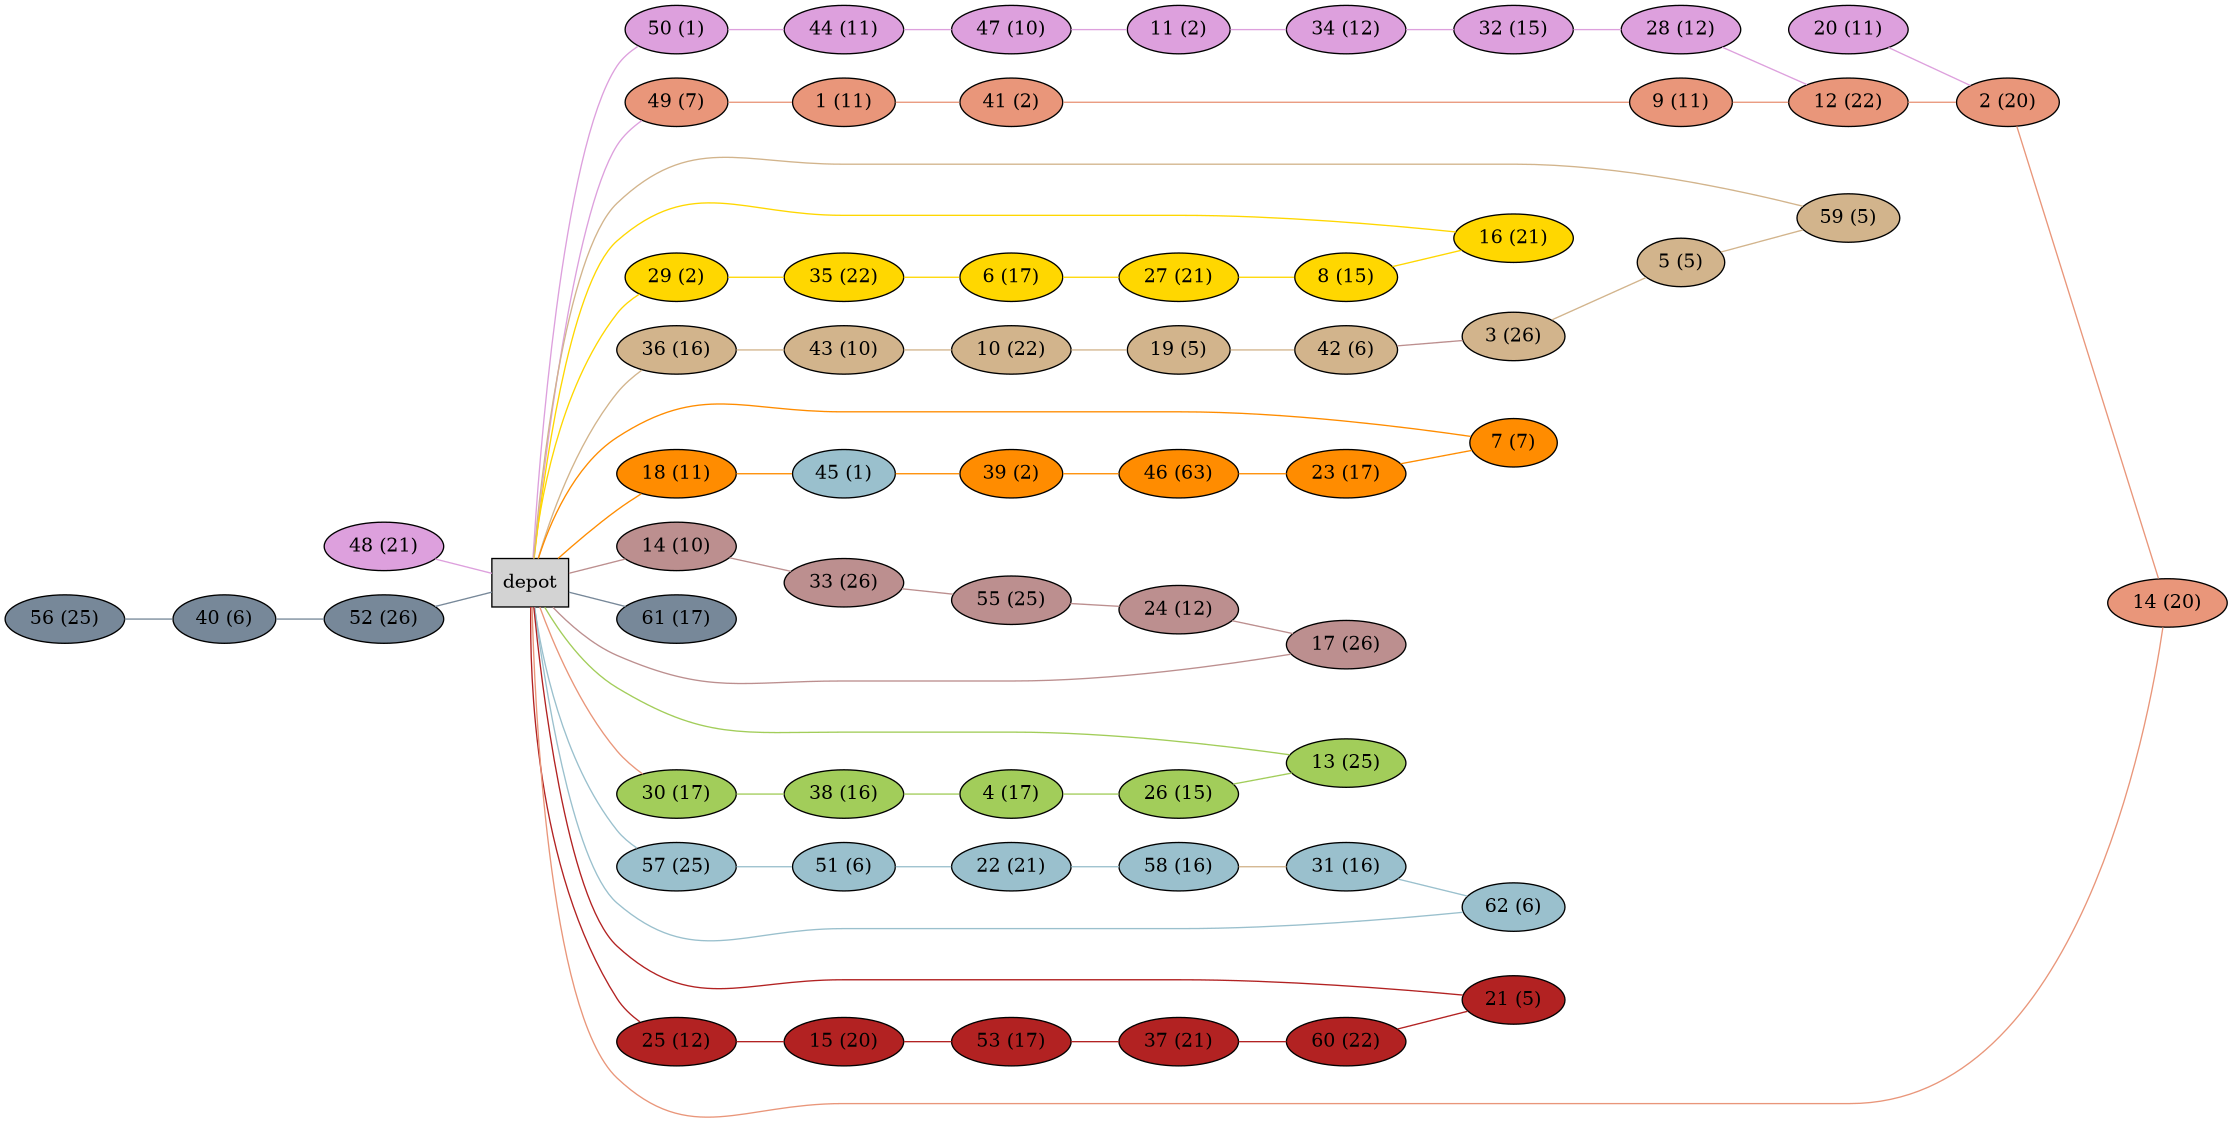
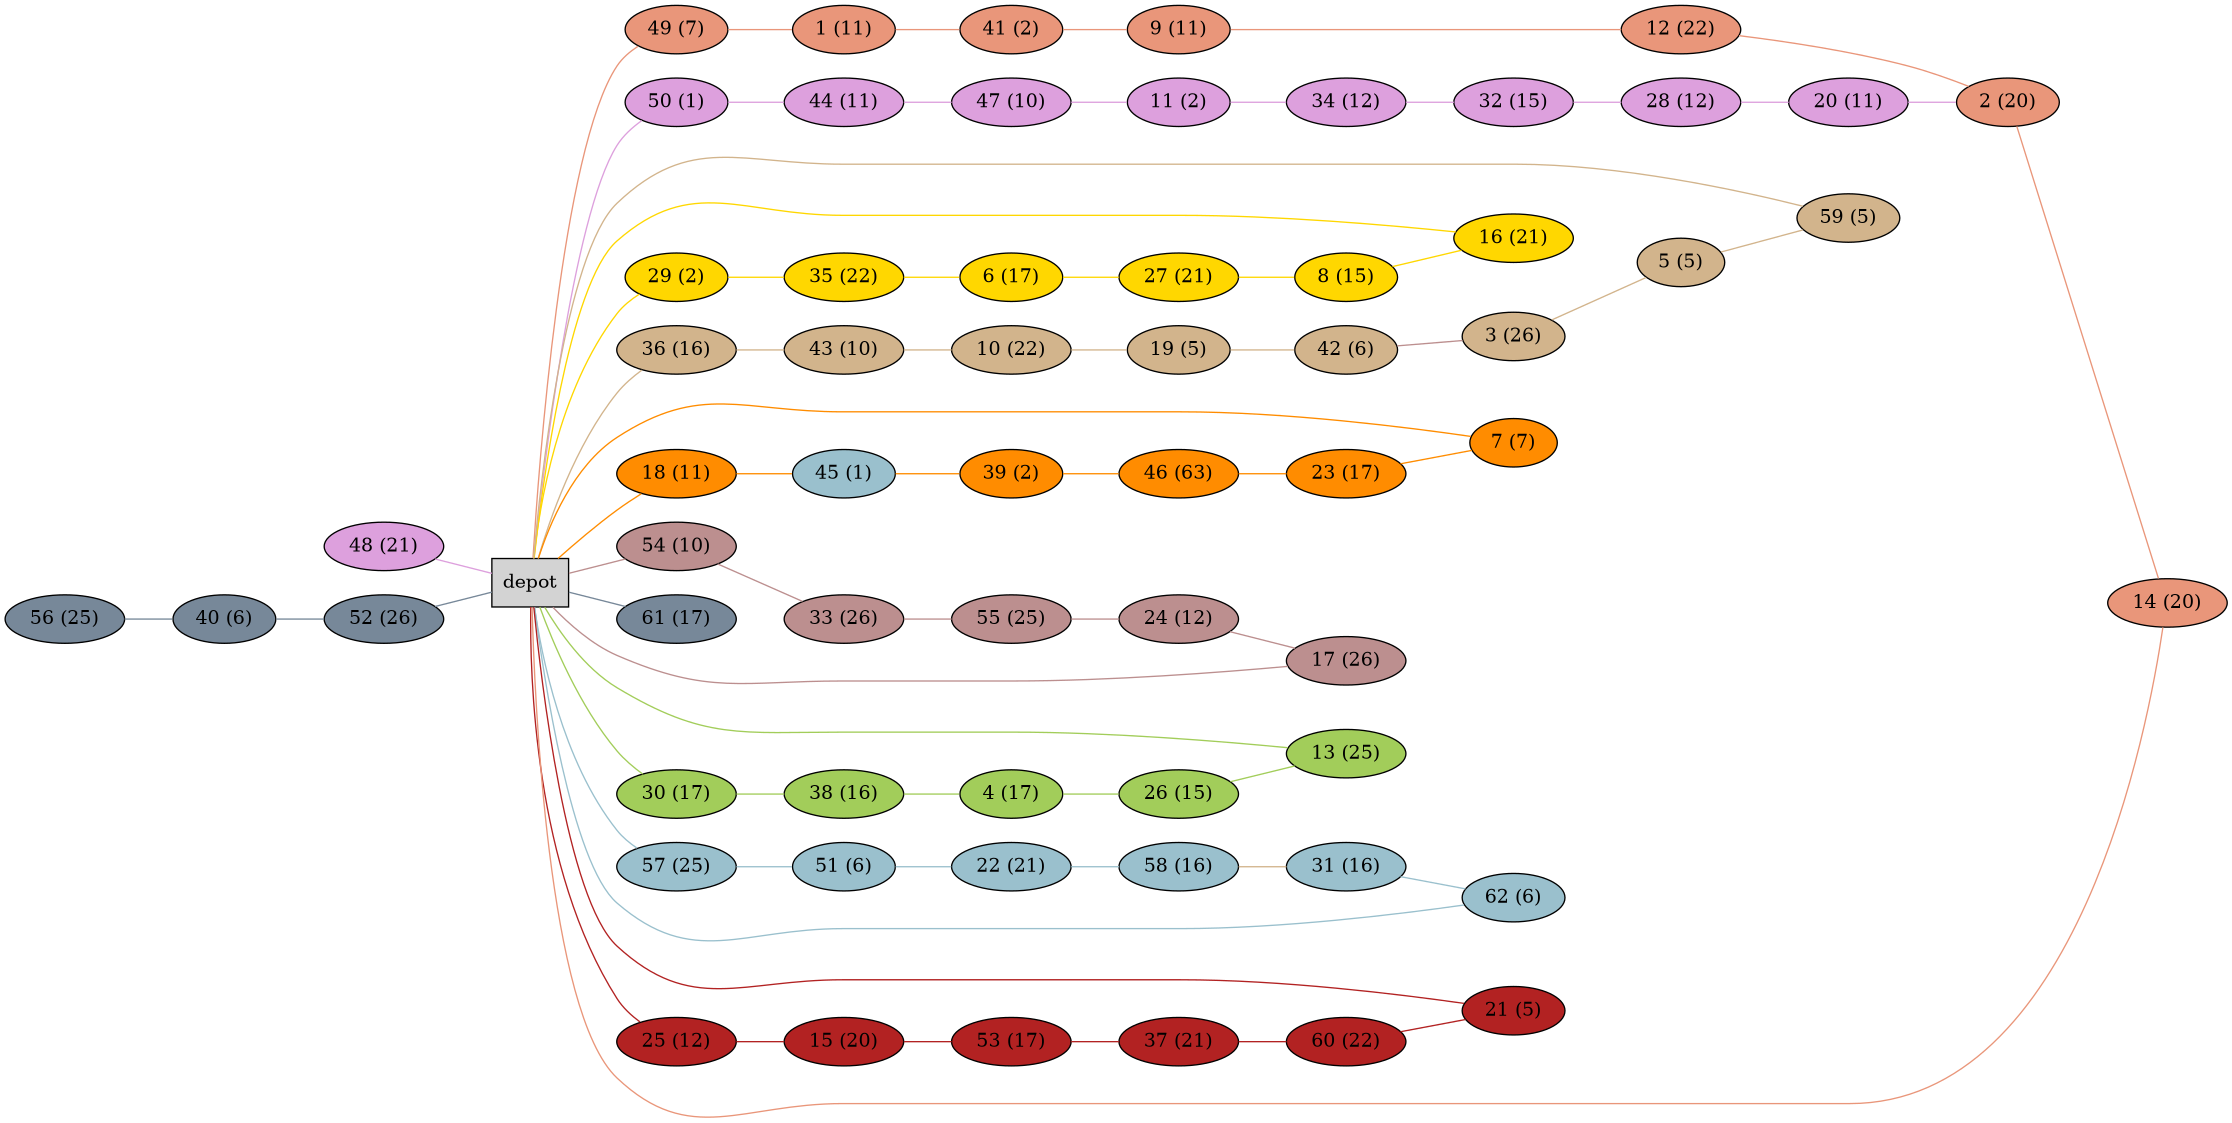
edge "28 (12)" -- "12 (22)": now "28 (12)" -- "20 (11)"
edge "49 (7)" -- "depot": color plum -> darksalmon
node "14 (10)": label "14 (10)" -> "54 (10)"
edge "depot" -- "30 (17)": color darksalmon -> darkolivegreen3
